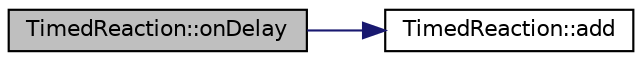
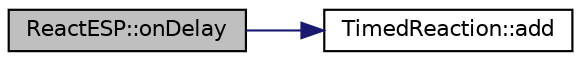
node "TimedReaction::onDelay": label "TimedReaction::onDelay" -> "ReactESP::onDelay"
